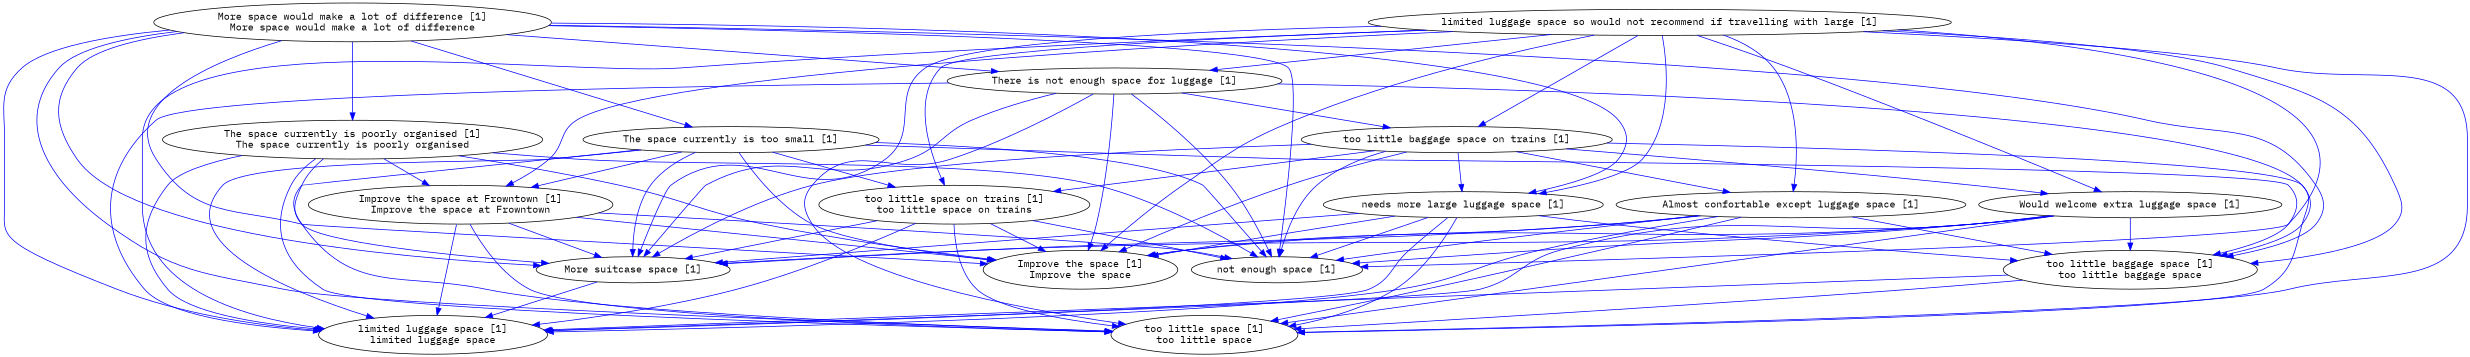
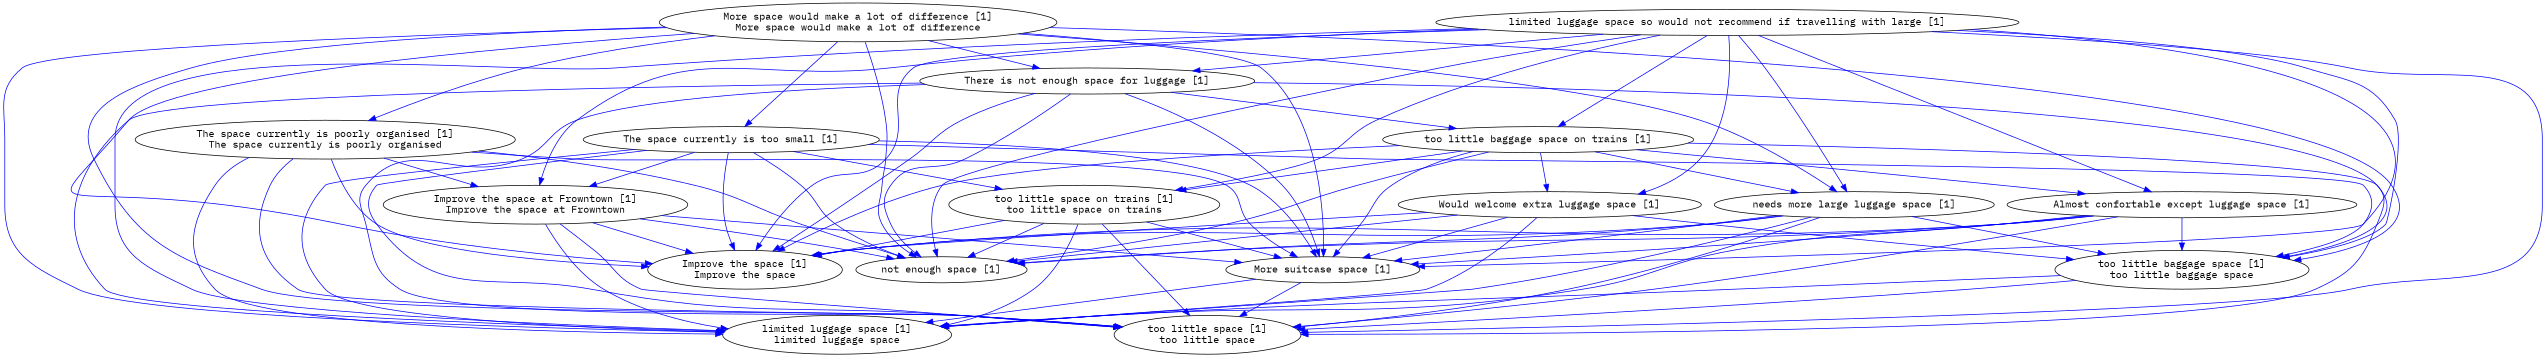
edge "Would welcome extra luggage space [1]" -> "too little space [1] too little space": now "More suitcase space [1]" -> "too little space [1] too little space"
